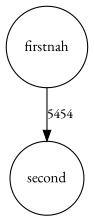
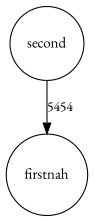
edge "firstnah" -> "second": reversed
